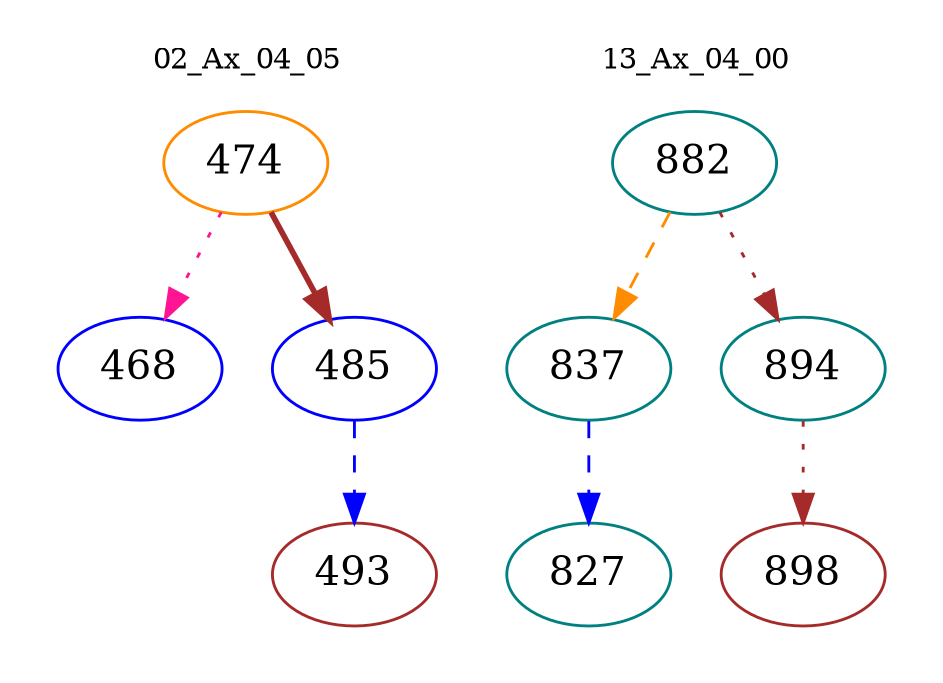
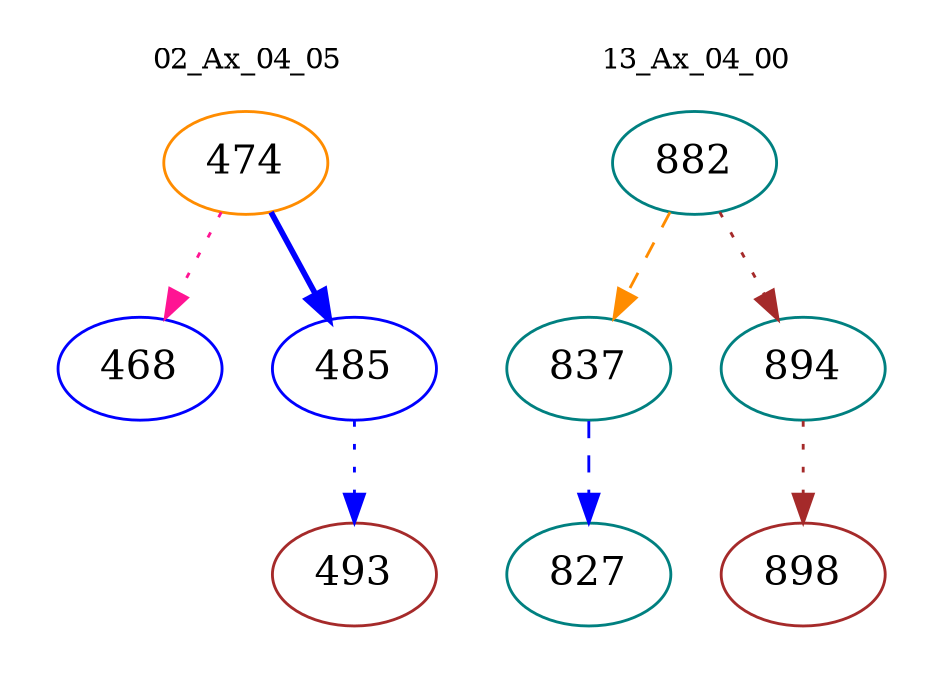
edge "474" -> "485": color brown -> blue
edge "485" -> "493": style dashed -> dotted
